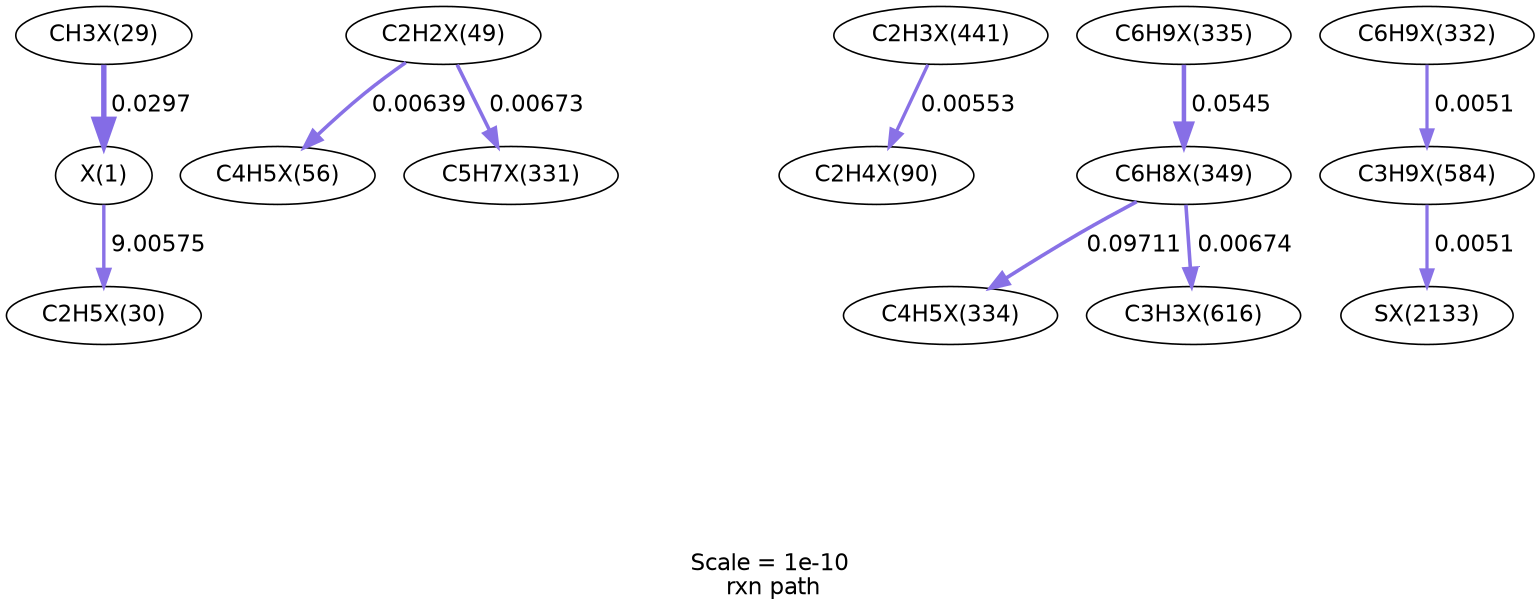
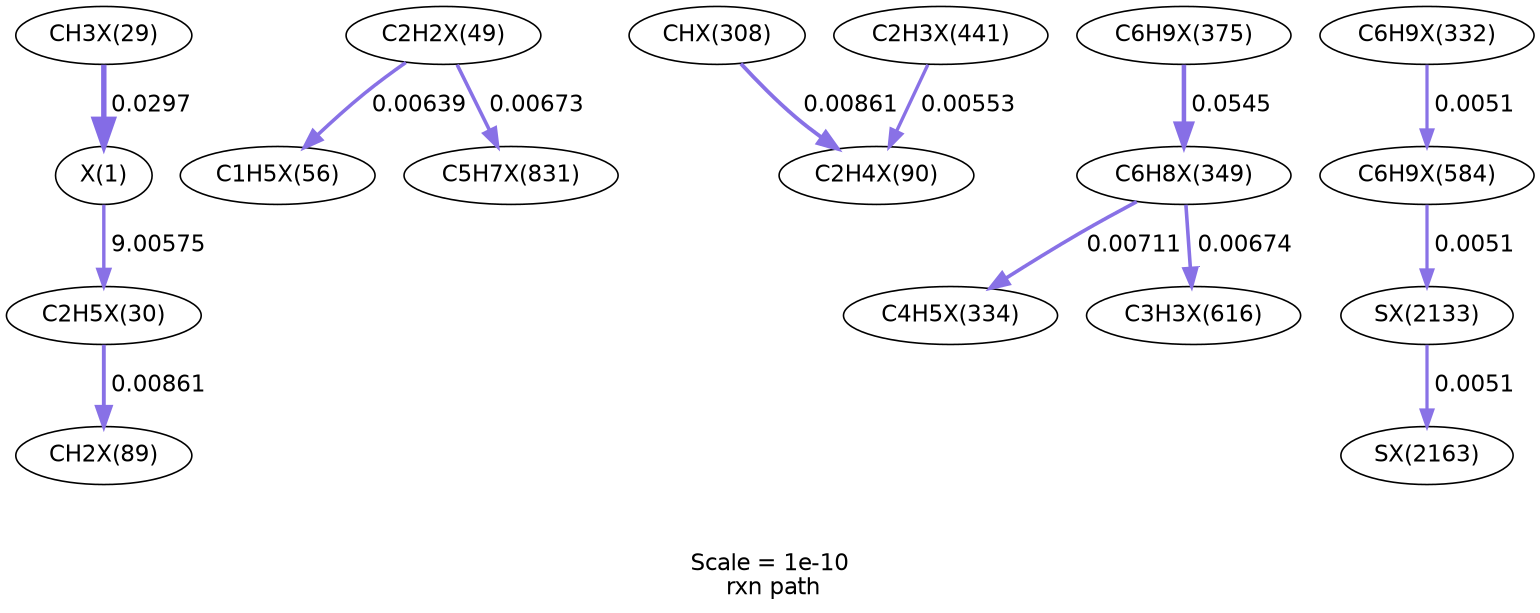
node "CHX(308)": added
node "C6H9X(335)": label "C6H9X(335)" -> "C6H9X(375)"
node "C4H5X(56)": label "C4H5X(56)" -> "C1H5X(56)"
node "C5H7X(331)": label "C5H7X(331)" -> "C5H7X(831)"
node "C3H9X(584)": label "C3H9X(584)" -> "C6H9X(584)"
edge "C6H8X(349)" -> "C4H5X(334)": label " 0.09711" -> " 0.00711"
node "CH2X(89)": added
node "SX(2163)": added
